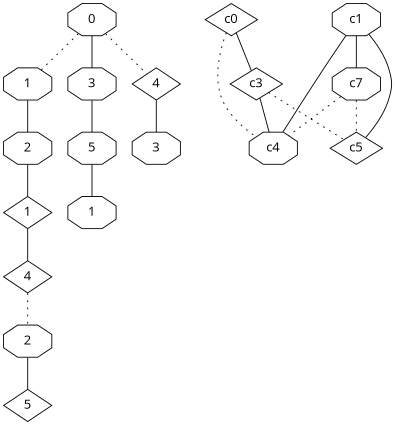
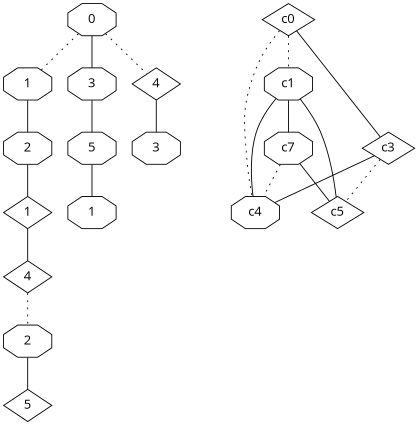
edge "c0" -- "c1": added
edge "c7" -- "c5": style dotted -> solid
